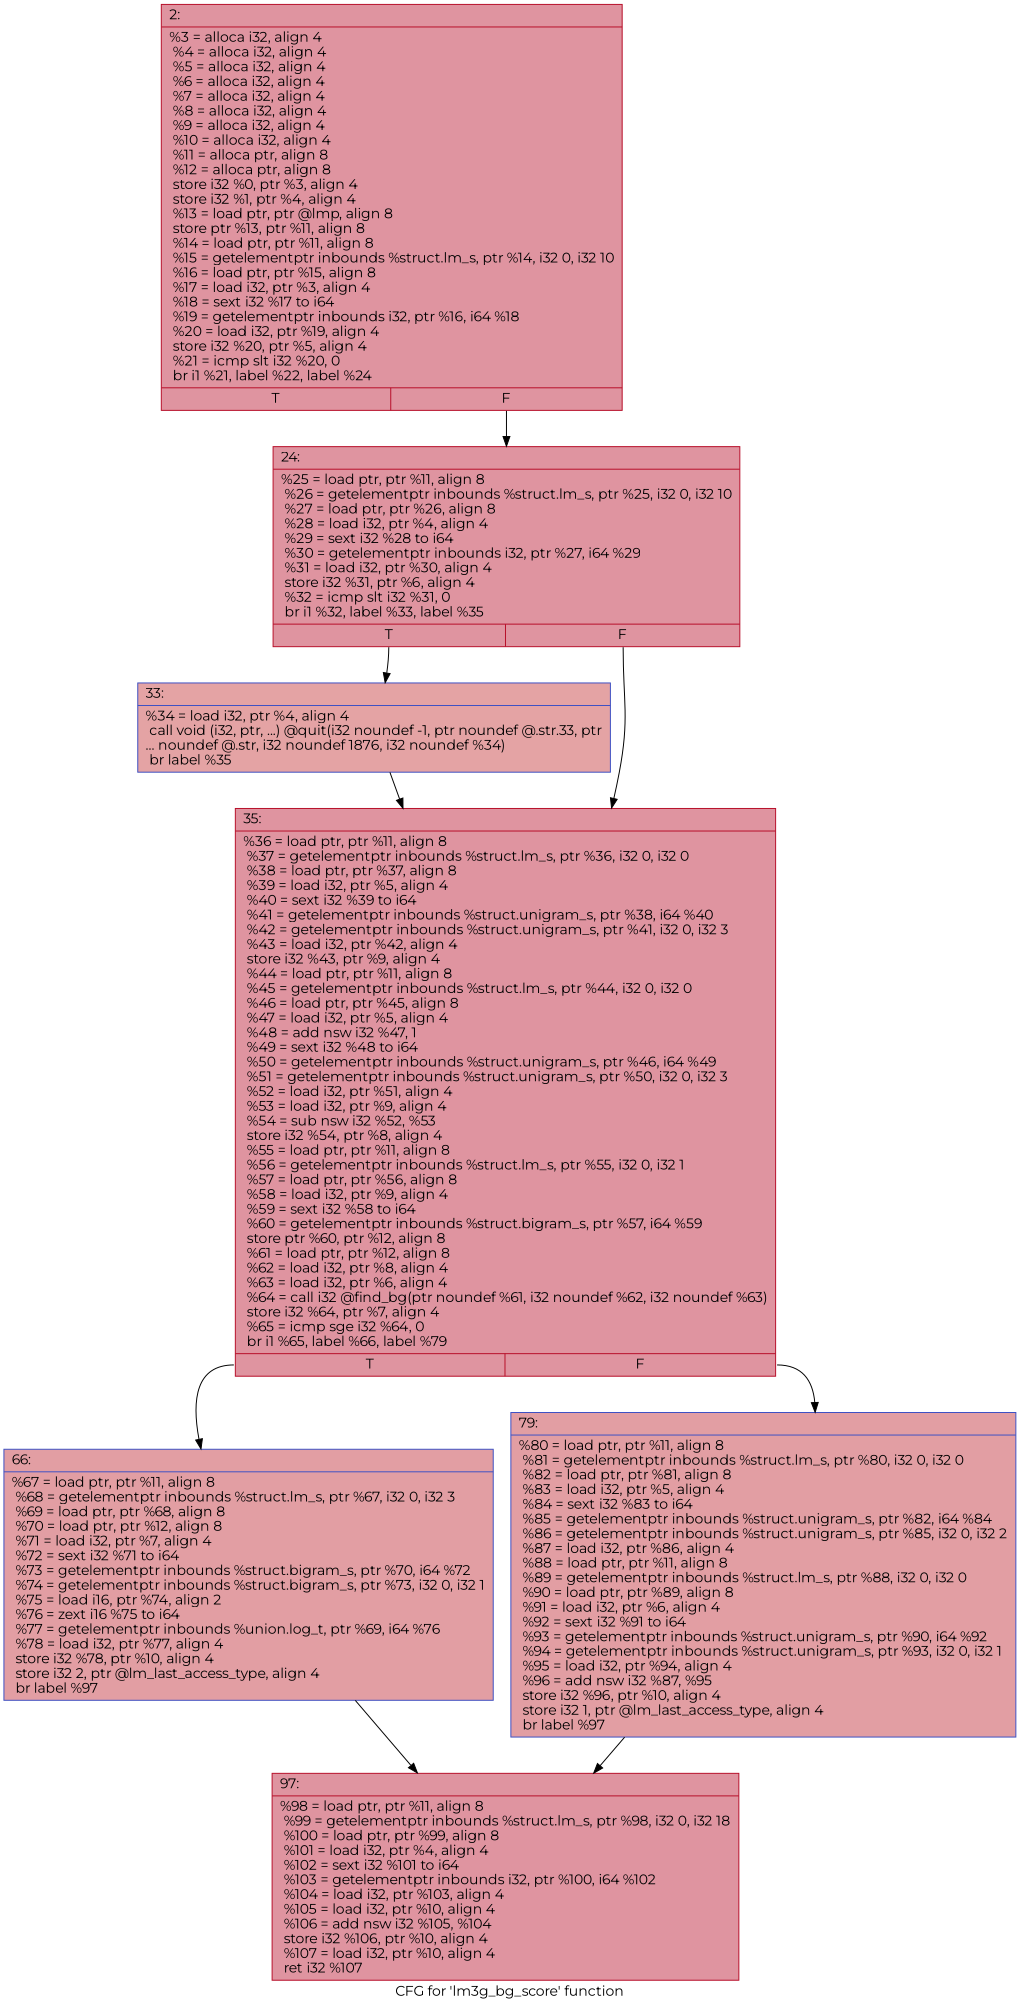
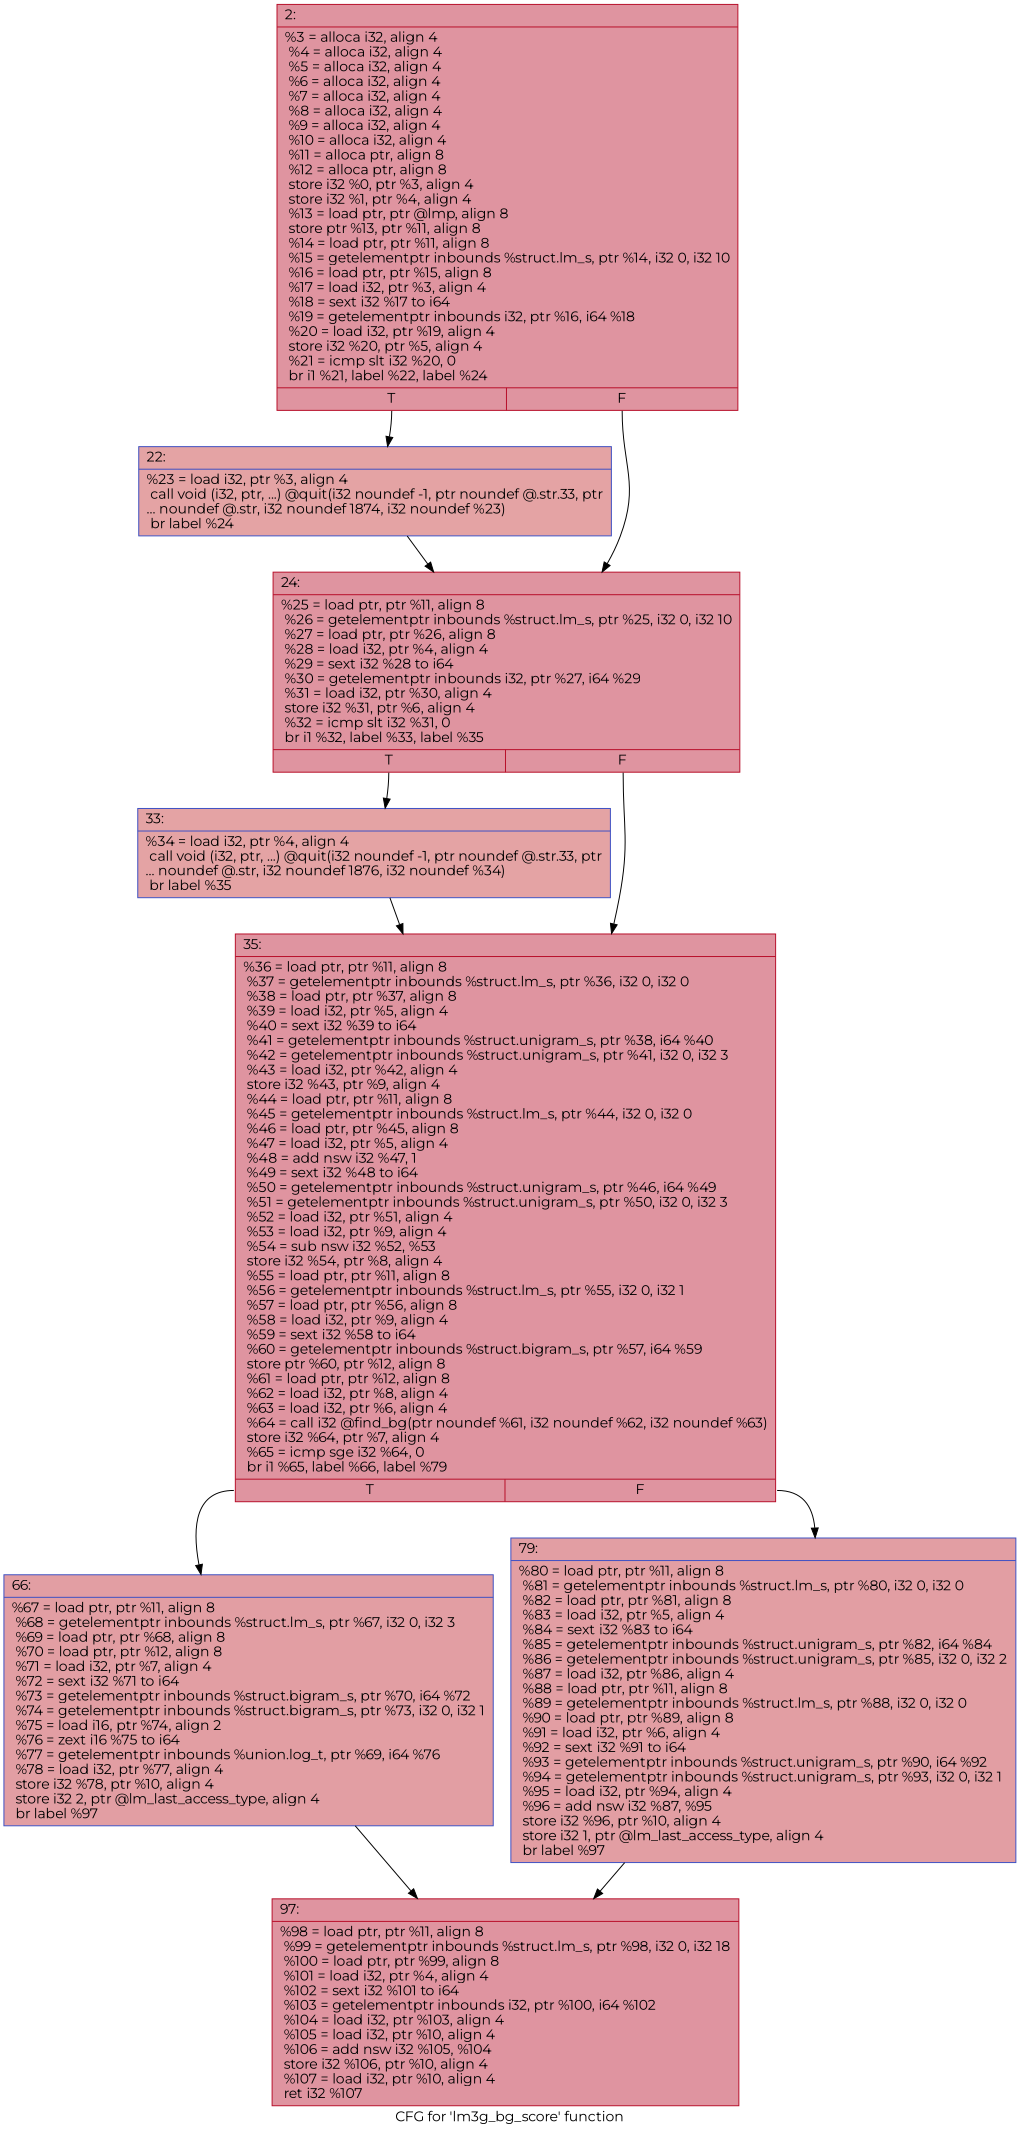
node "22:": added
